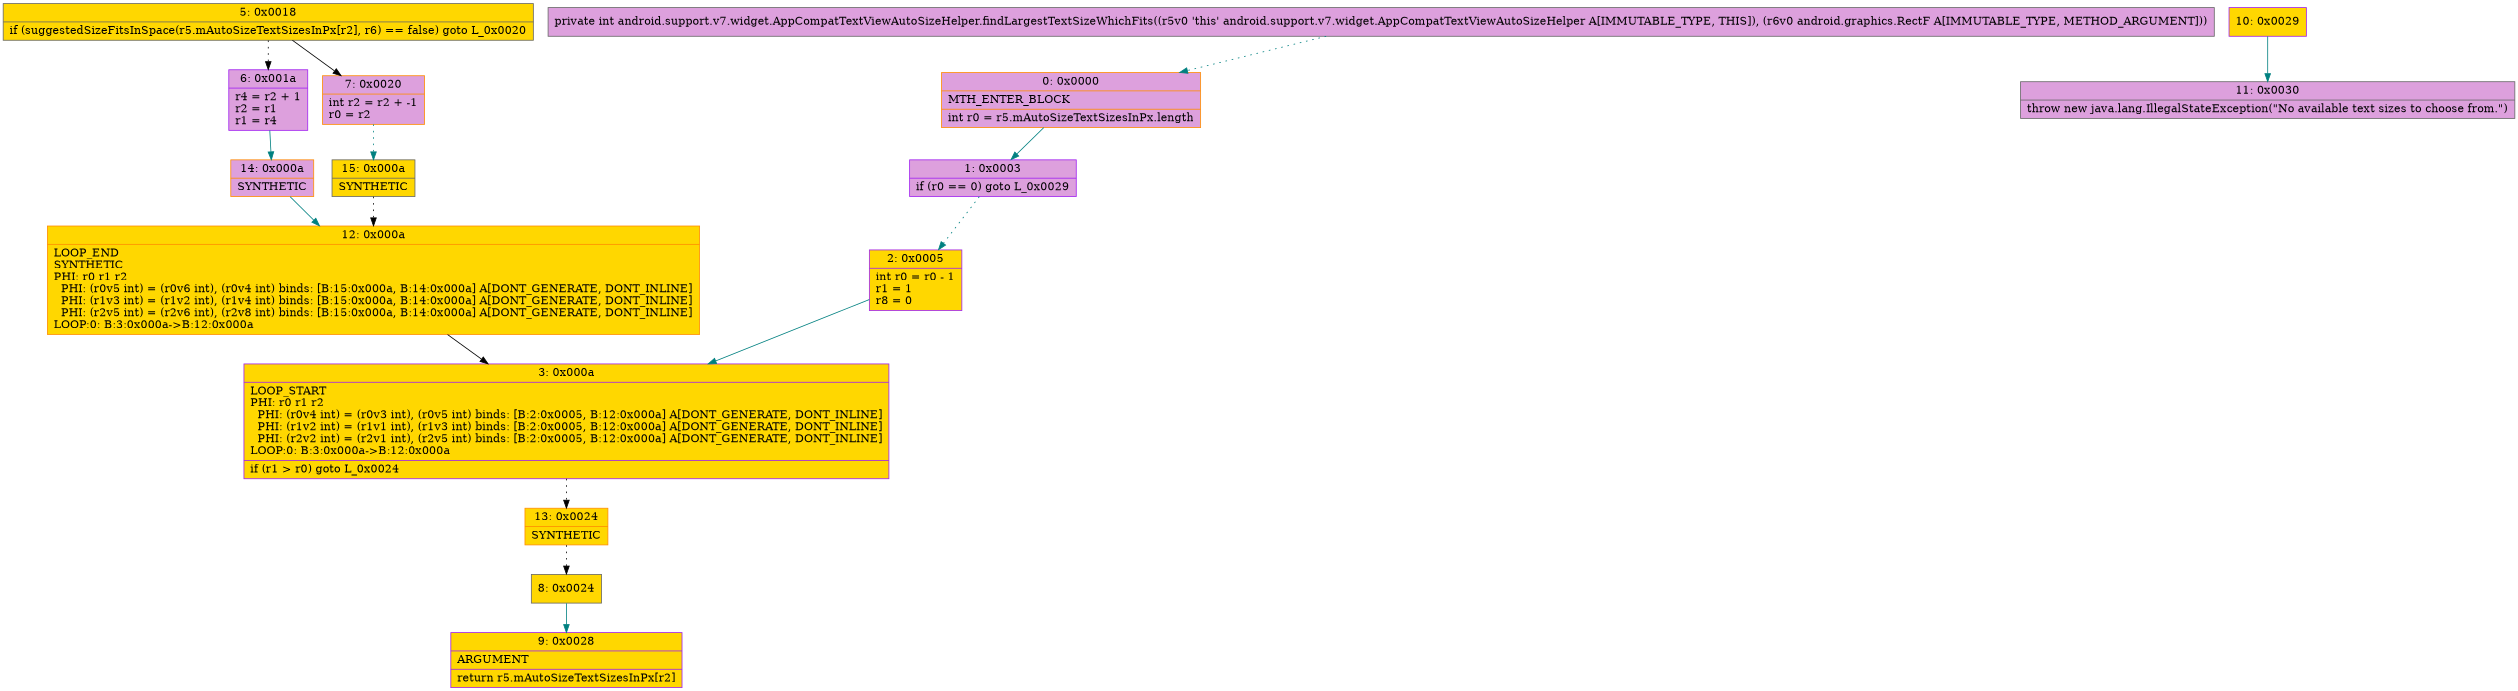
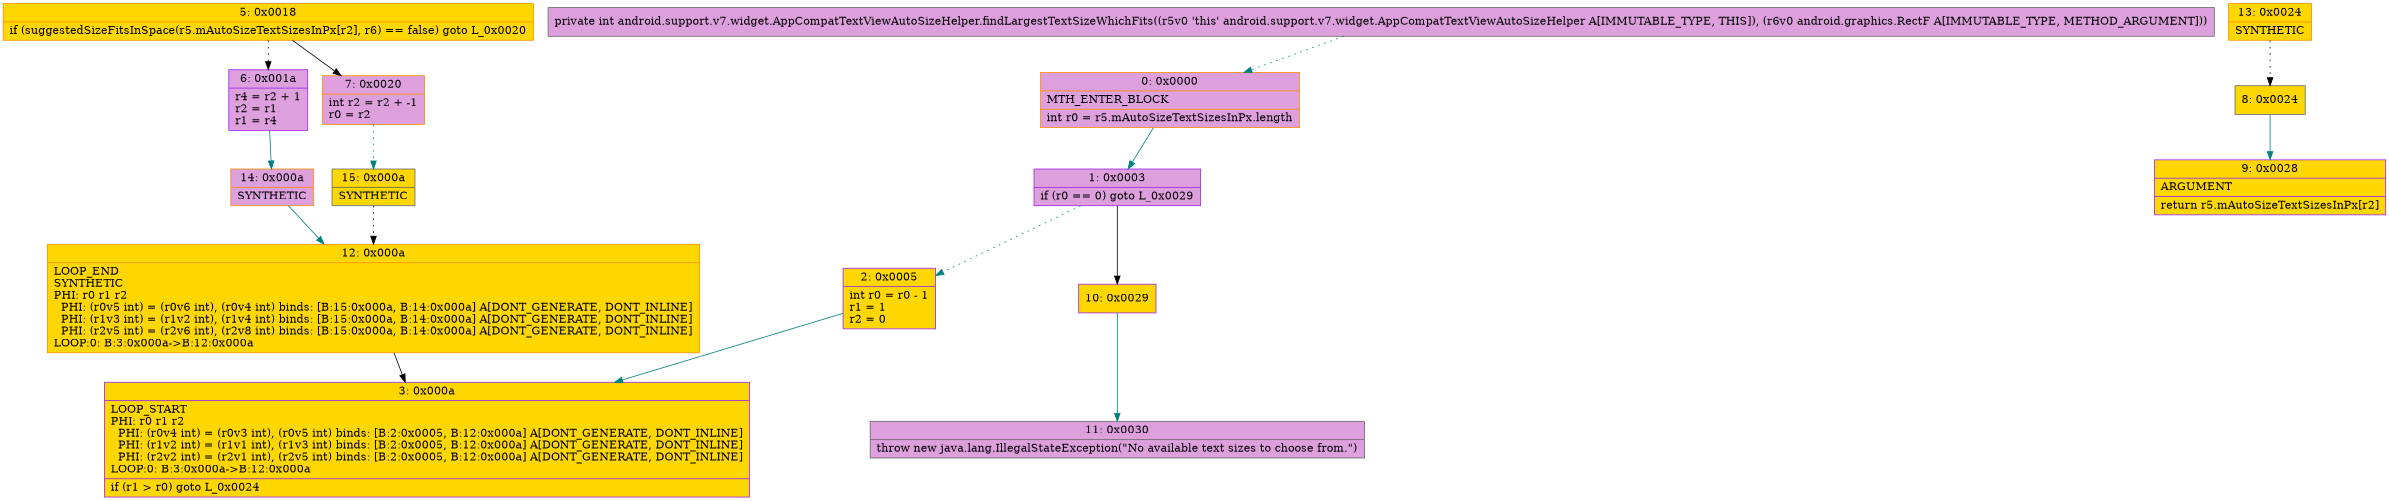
node "5: 0x0018": color gray40 -> darkorange
edge "1: 0x0003" -> "10: 0x0029": added
node "2: 0x0005": text "r8 = 0" -> "r2 = 0"
edge "3: 0x000a" -> "13: 0x0024": removed
